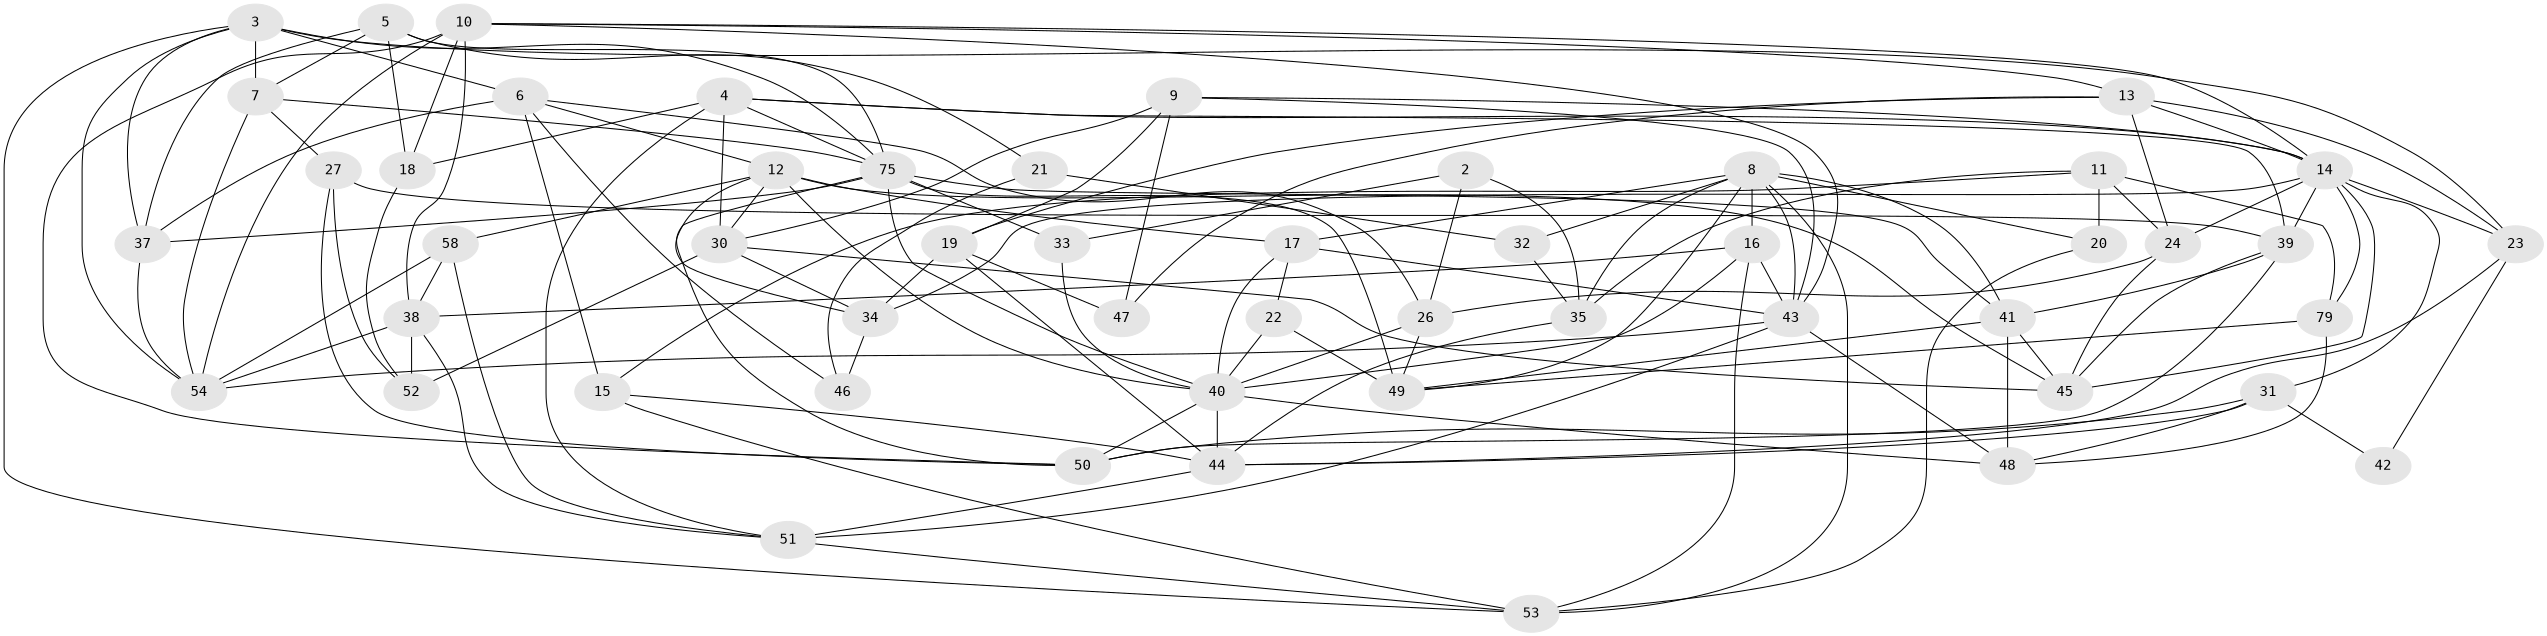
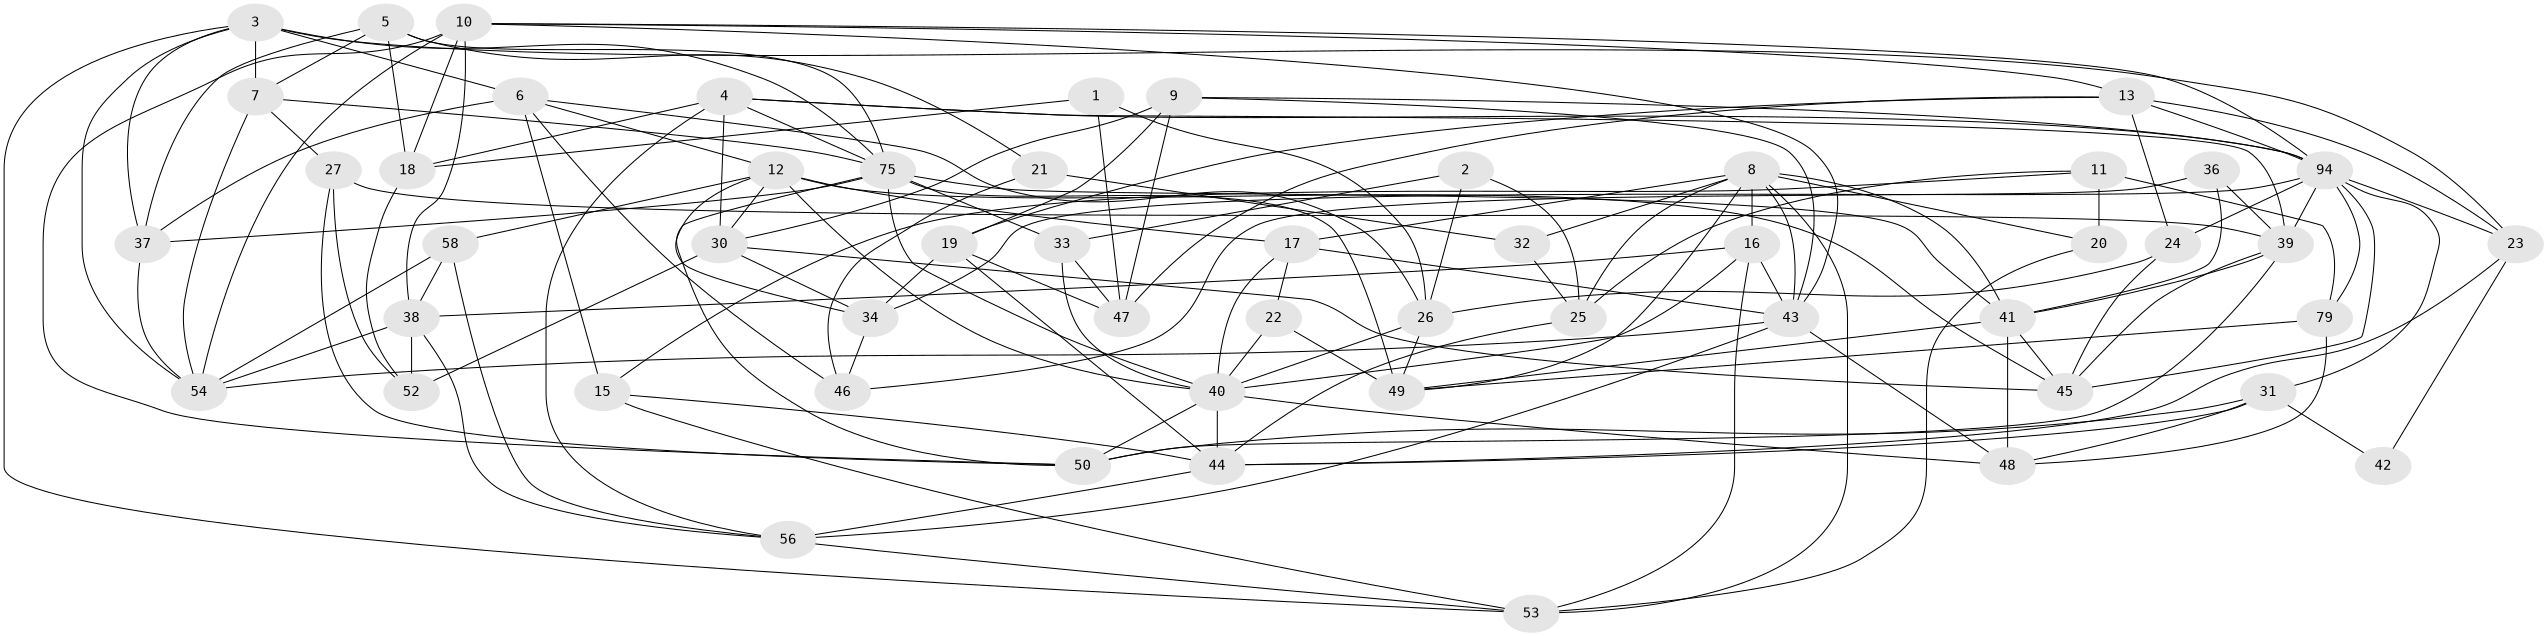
node "1": added
node "36": added
node "14": label "14" -> "94"
edge "11" -- "24": removed
edge "33" -- "47": added
node "35": label "35" -> "25"
node "51": label "51" -> "56"
